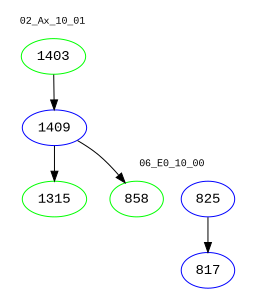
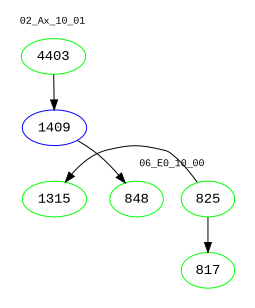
node "1403": label "1403" -> "4403"
edge "1409" -> "1315": now "825" -> "1315"
node "858": label "858" -> "848"
node "825": color blue -> green
node "817": color blue -> green
